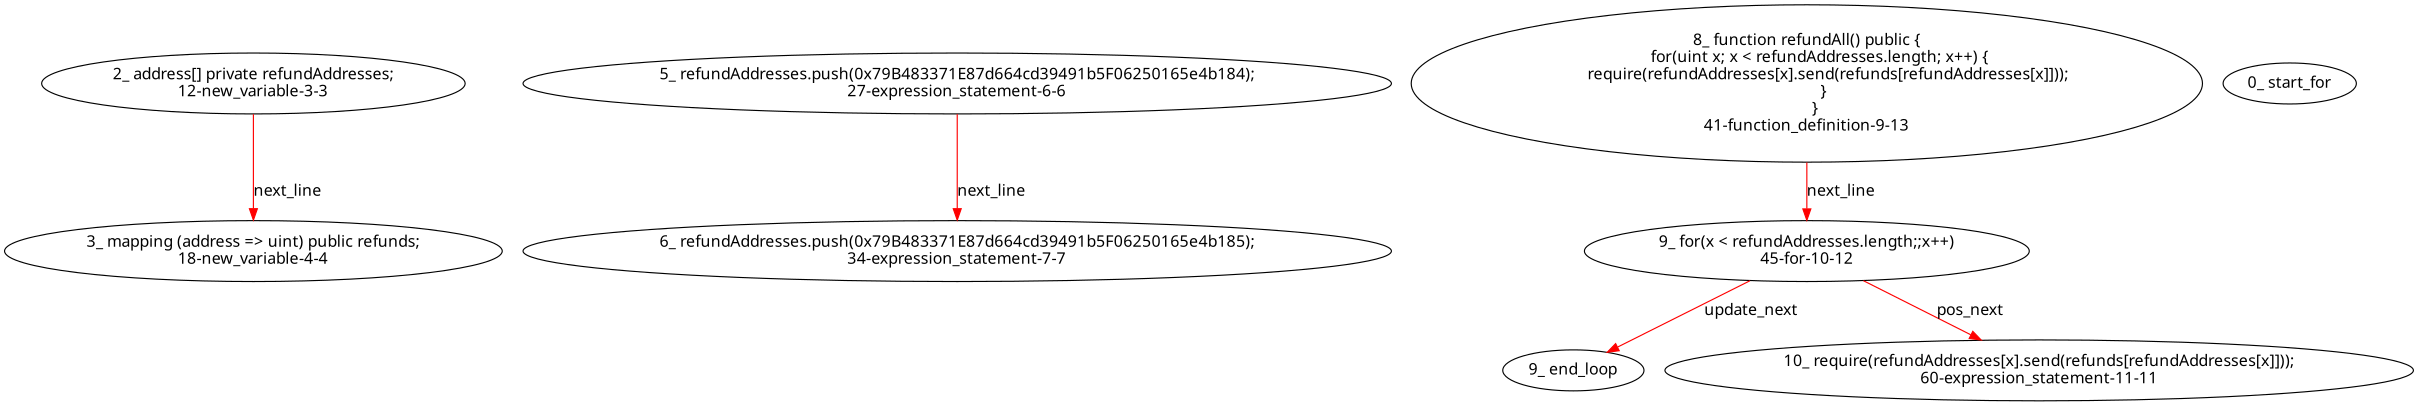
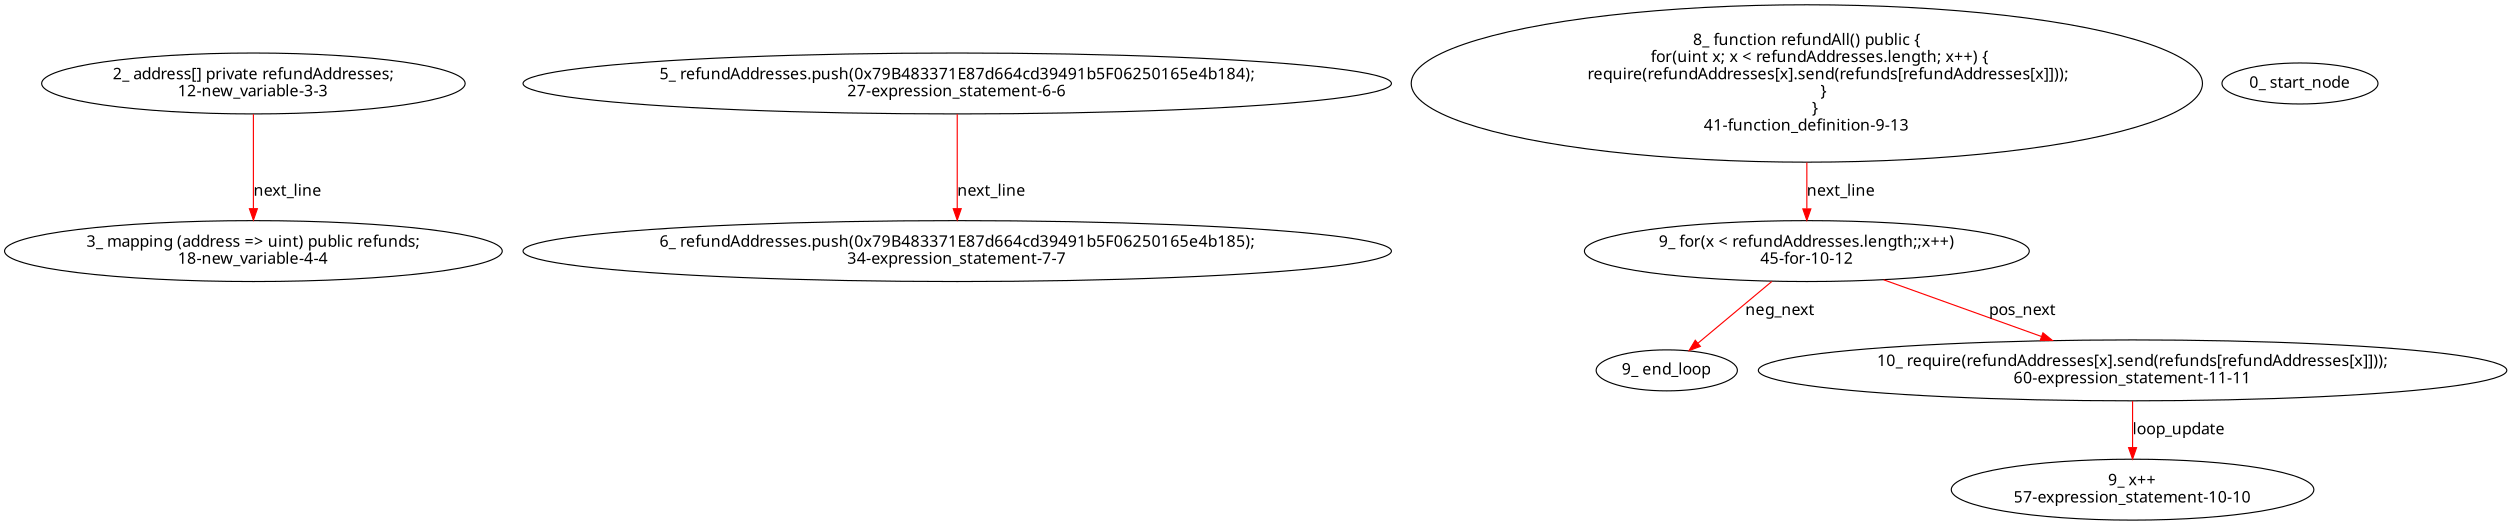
node "0_ start_for": label "0_ start_for" -> "0_ start_node"
edge "9_ for(x < refundAddresses.length;;x++) 45-for-10-12" -> "9_ end_loop": label "update_next" -> "neg_next"
node "9_ x++ 57-expression_statement-10-10": added
